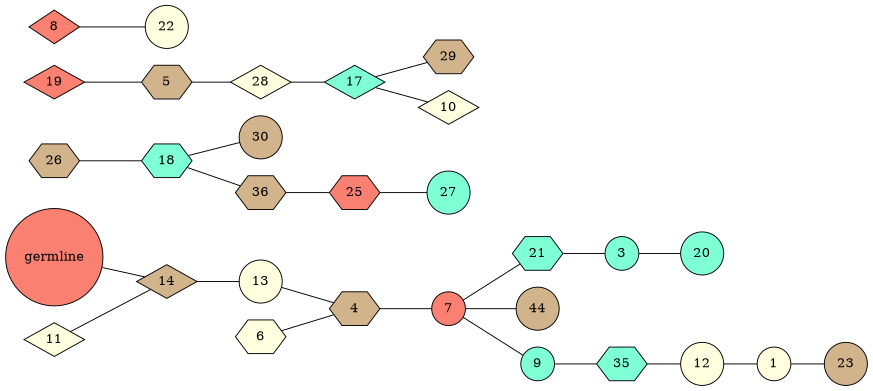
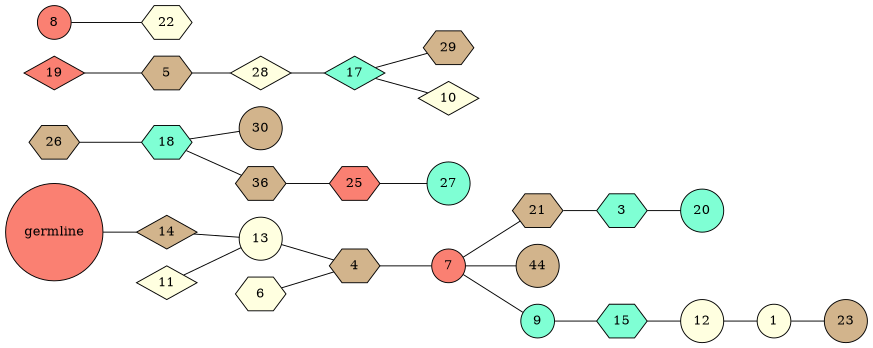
node "8": shape diamond -> circle
node "22": shape circle -> hexagon
node "21": fillcolor aquamarine -> tan
node "3": shape circle -> hexagon
edge "14" -- "11": now "13" -- "11"
node "35": label "35" -> "15"
